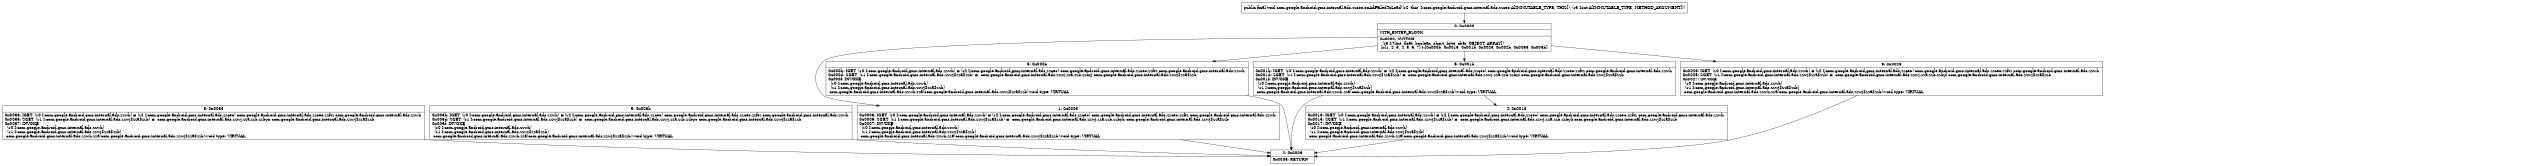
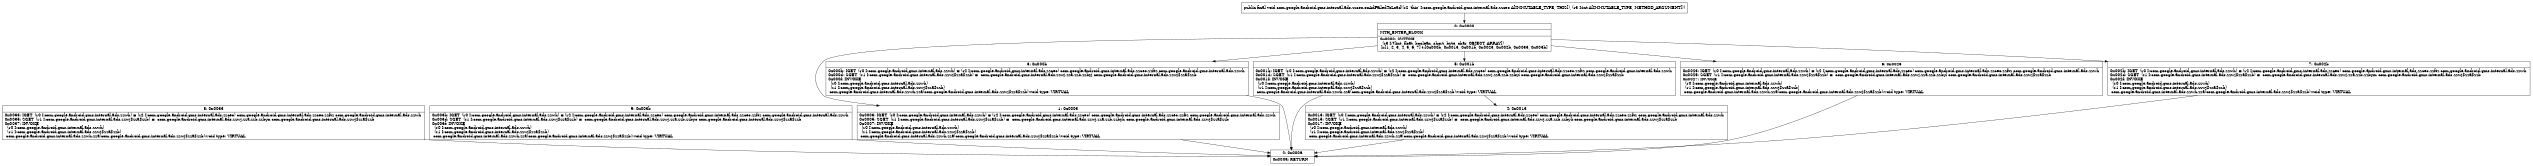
node "7: 0x002b": added
